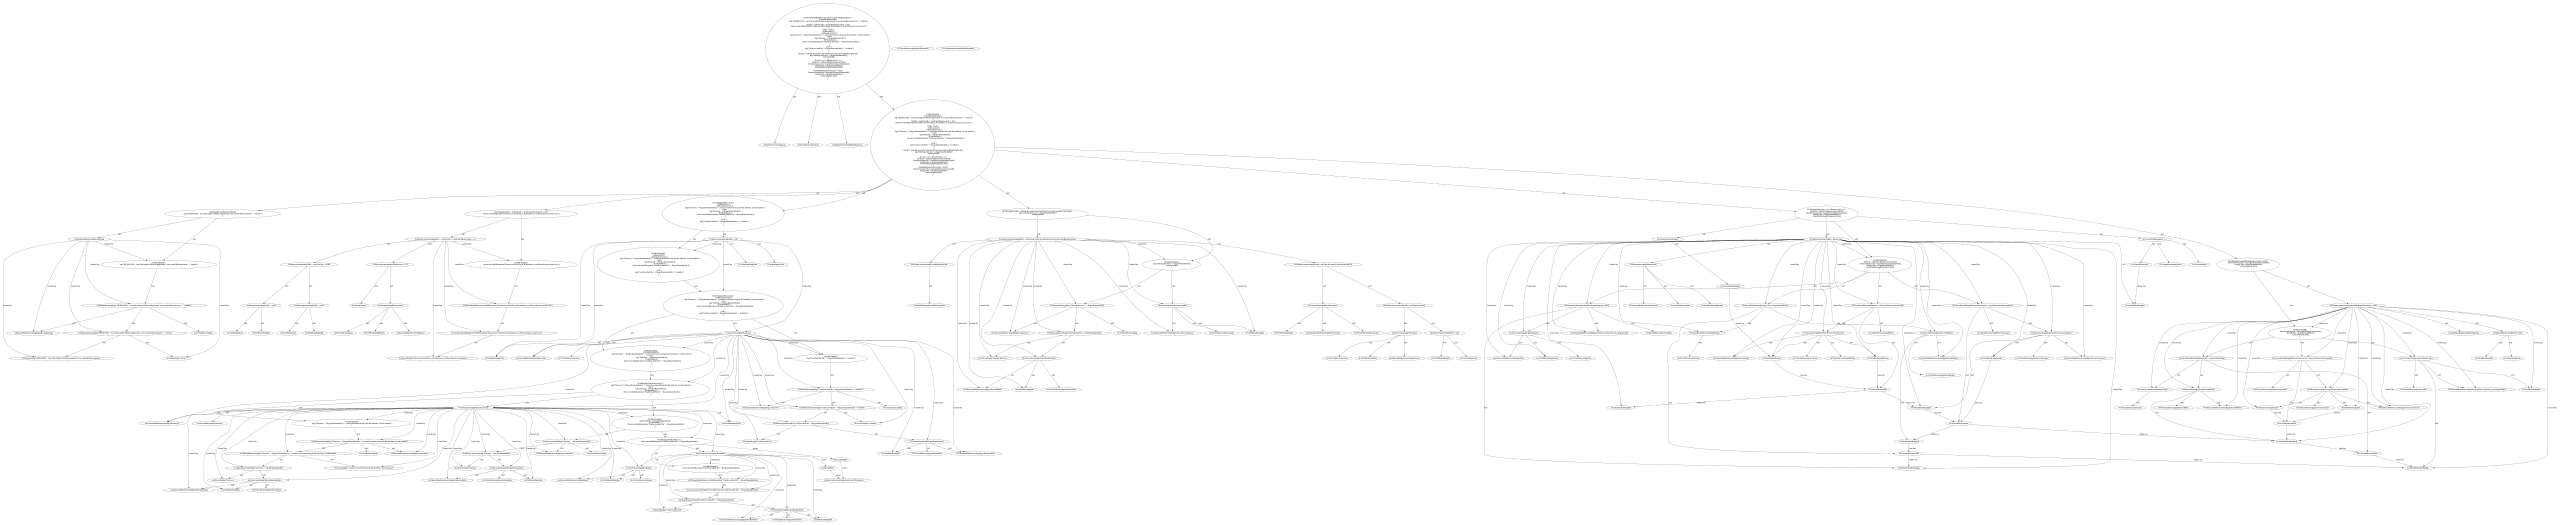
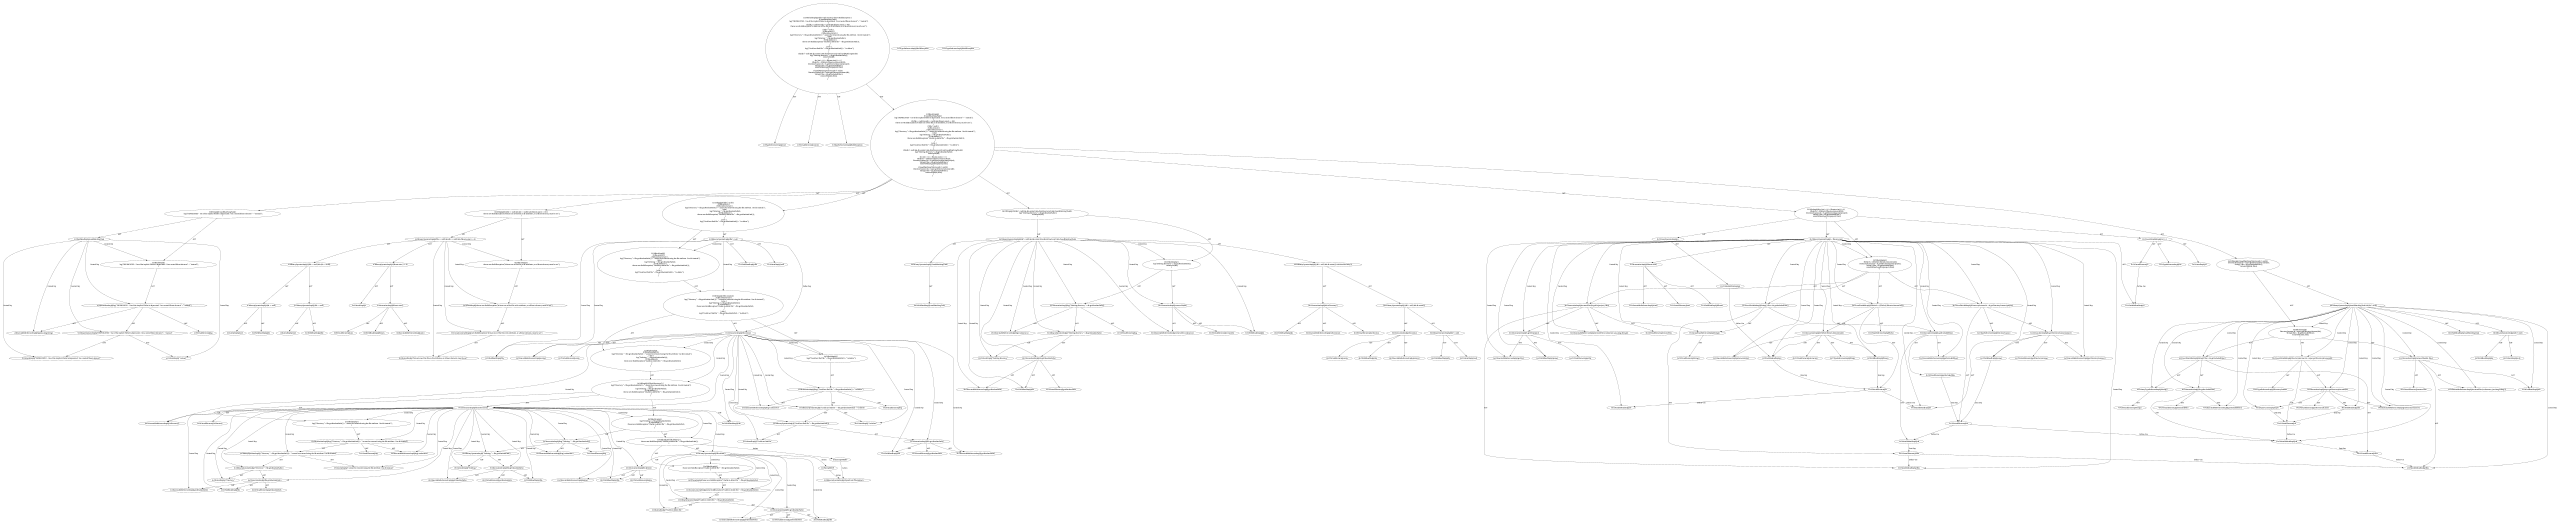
edge "34:CtVariableReadImpl@fs" -> "34:CtVirtualElement@ds": now "35:CtVirtualElement@getIncludedFiles" -> "34:CtVirtualElement@ds"
